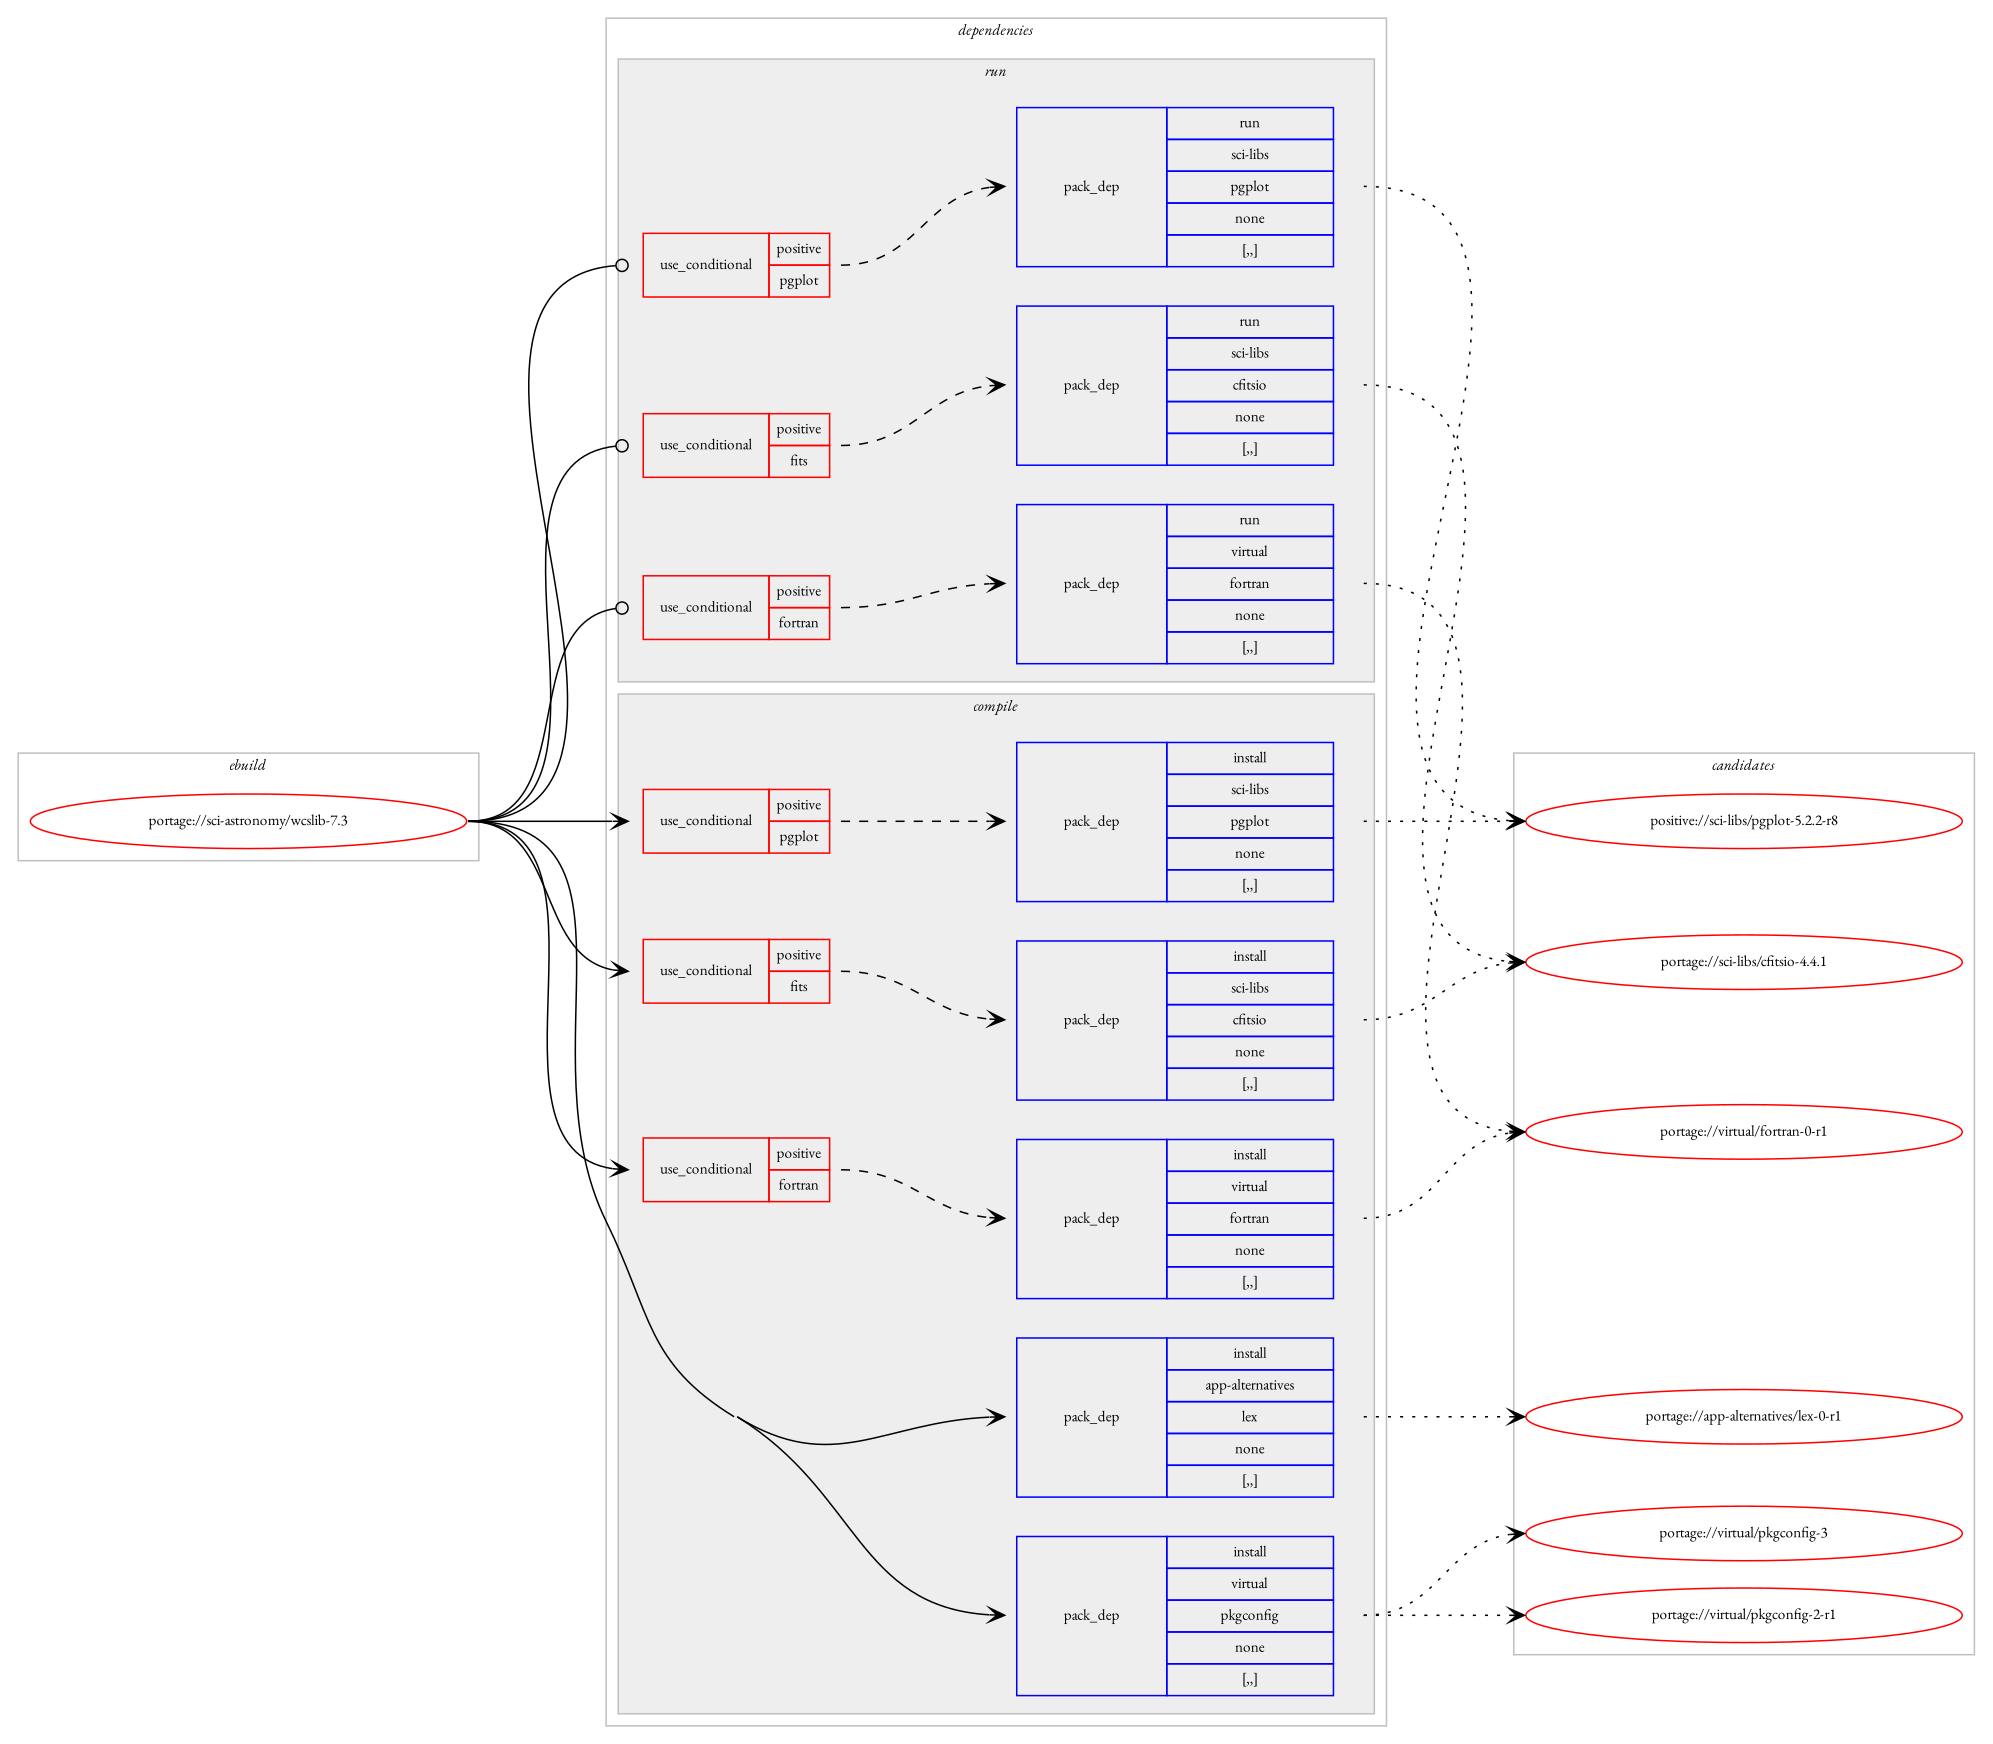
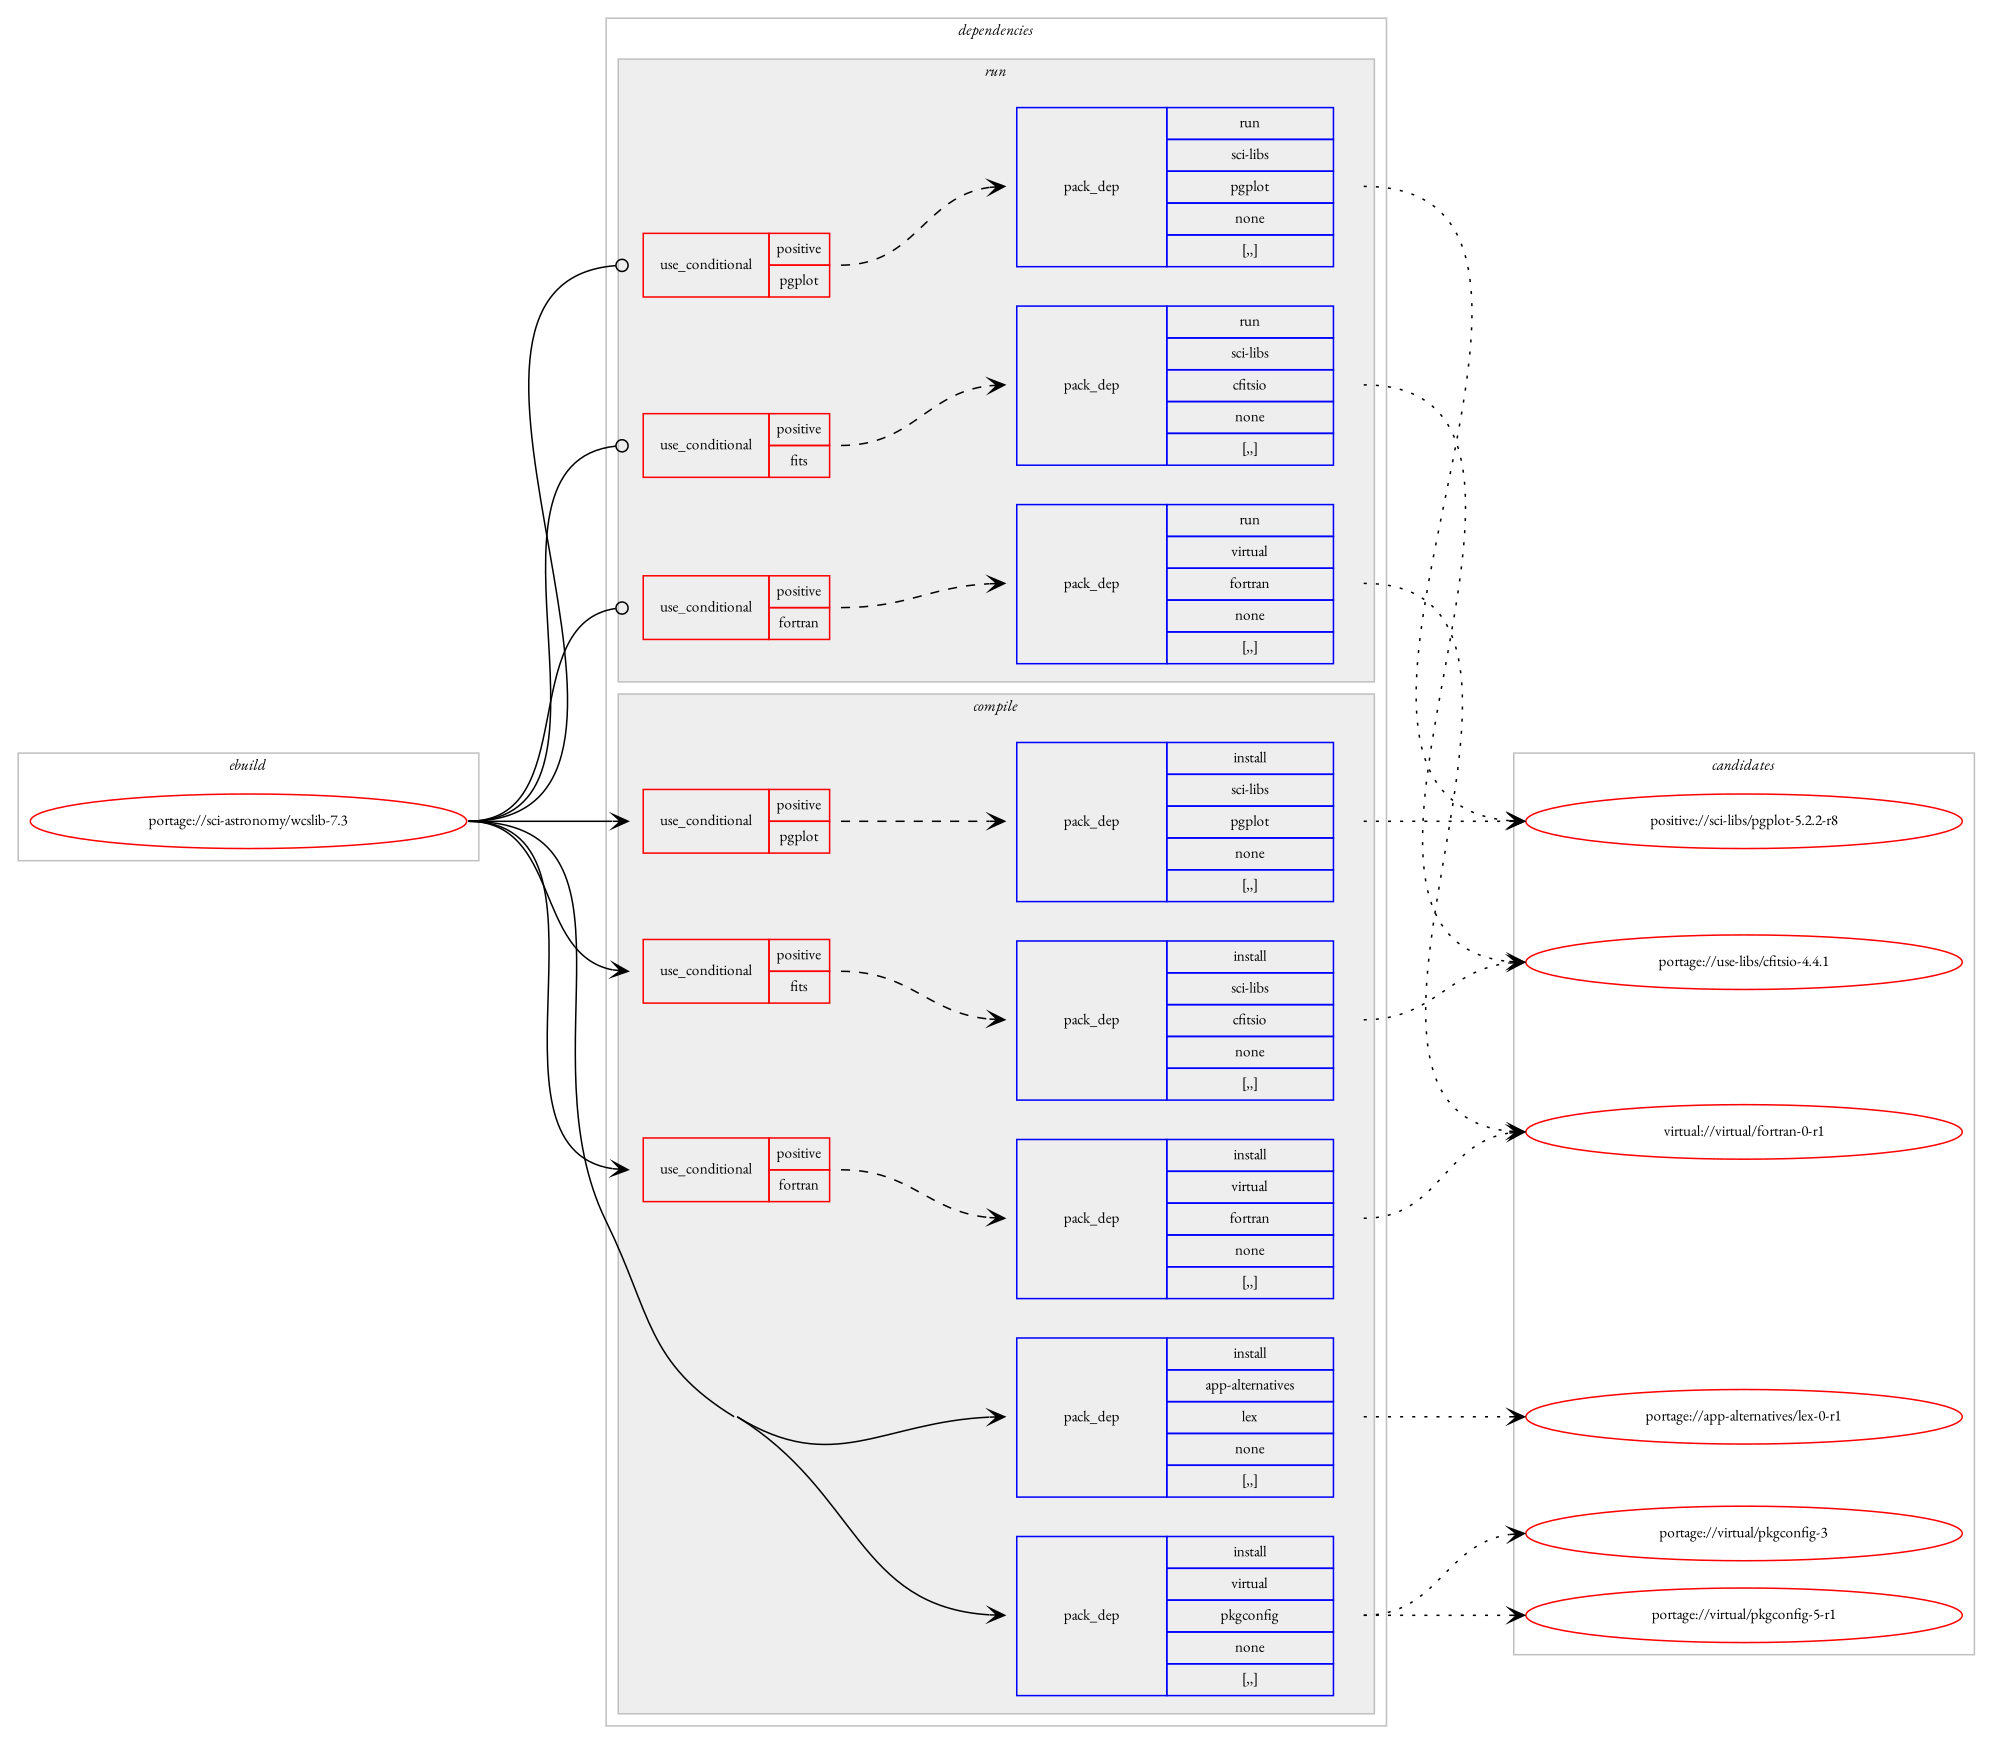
node "portage://sci-libs/cfitsio-4.4.1": label "portage://sci-libs/cfitsio-4.4.1" -> "portage://use-libs/cfitsio-4.4.1"
node "portage://virtual/fortran-0-r1": label "portage://virtual/fortran-0-r1" -> "virtual://virtual/fortran-0-r1"
node "portage://virtual/pkgconfig-2-r1": label "portage://virtual/pkgconfig-2-r1" -> "portage://virtual/pkgconfig-5-r1"
